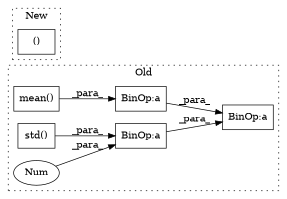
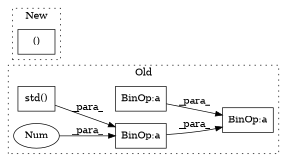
node "mean()": removed
